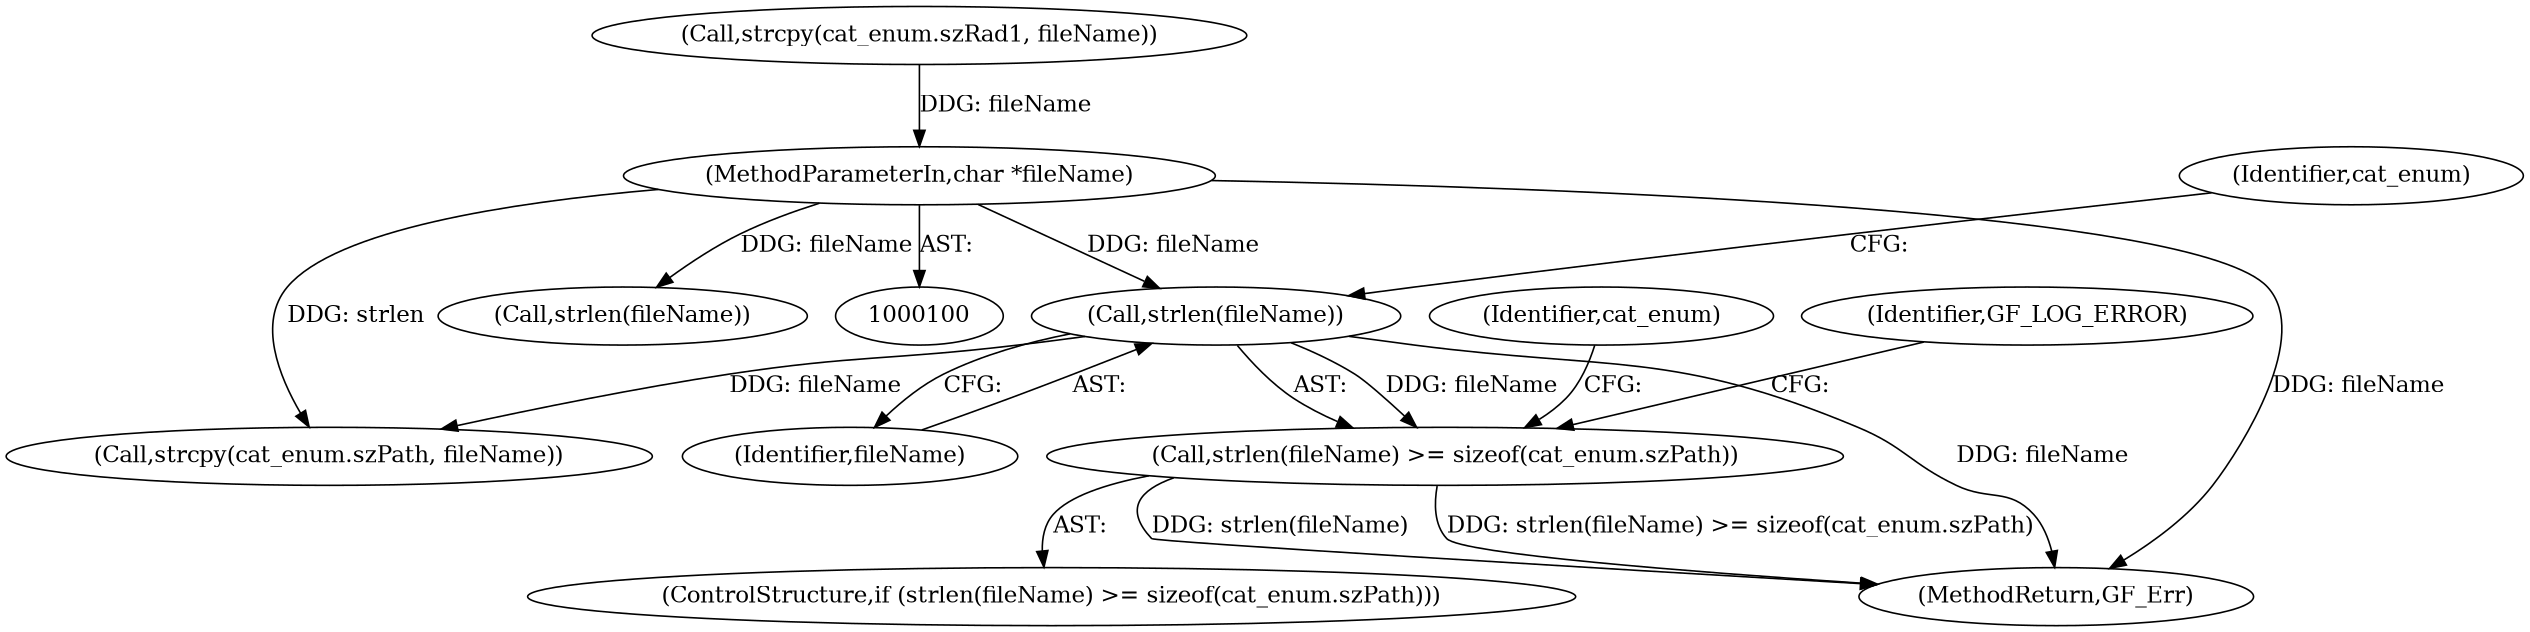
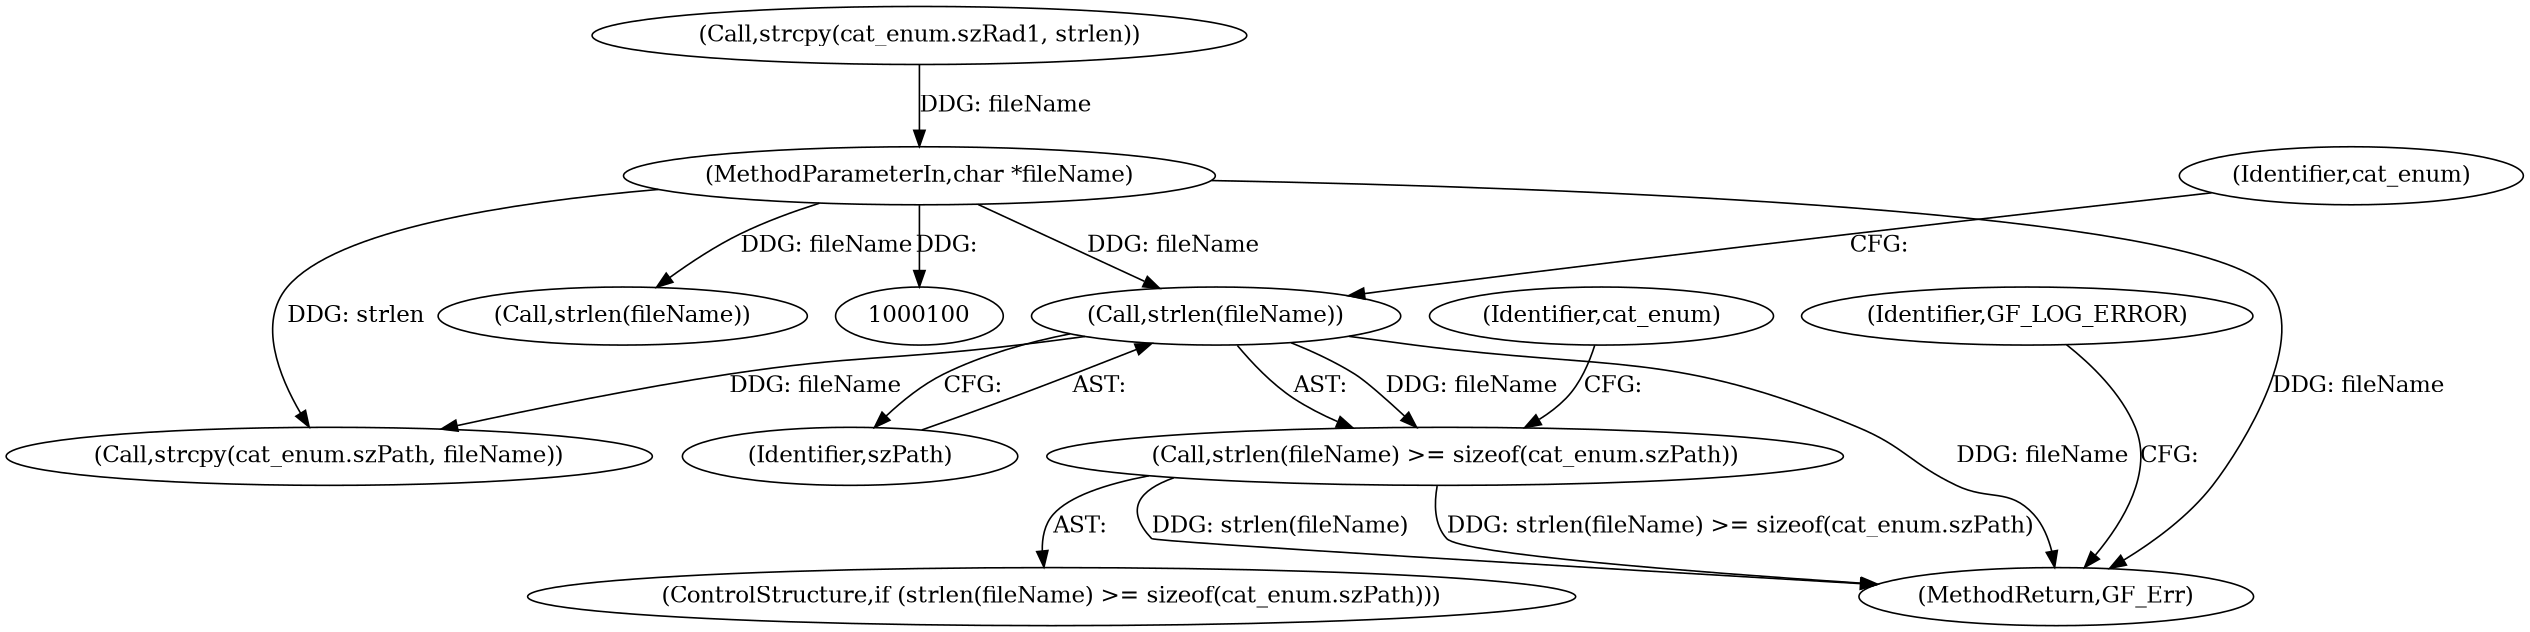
node "(Call,strcpy(cat_enum.szRad1, fileName))": label "(Call,strcpy(cat_enum.szRad1, fileName))" -> "(Call,strcpy(cat_enum.szRad1, strlen))"
edge "(MethodParameterIn,char *fileName)" -> "1000100": label "AST: " -> "DDG: "
edge "(Identifier,GF_LOG_ERROR)" -> "(Call,strlen(fileName) >= sizeof(cat_enum.szPath))": now "(Identifier,GF_LOG_ERROR)" -> "(MethodReturn,GF_Err)"
node "(Identifier,fileName)": label "(Identifier,fileName)" -> "(Identifier,szPath)"
